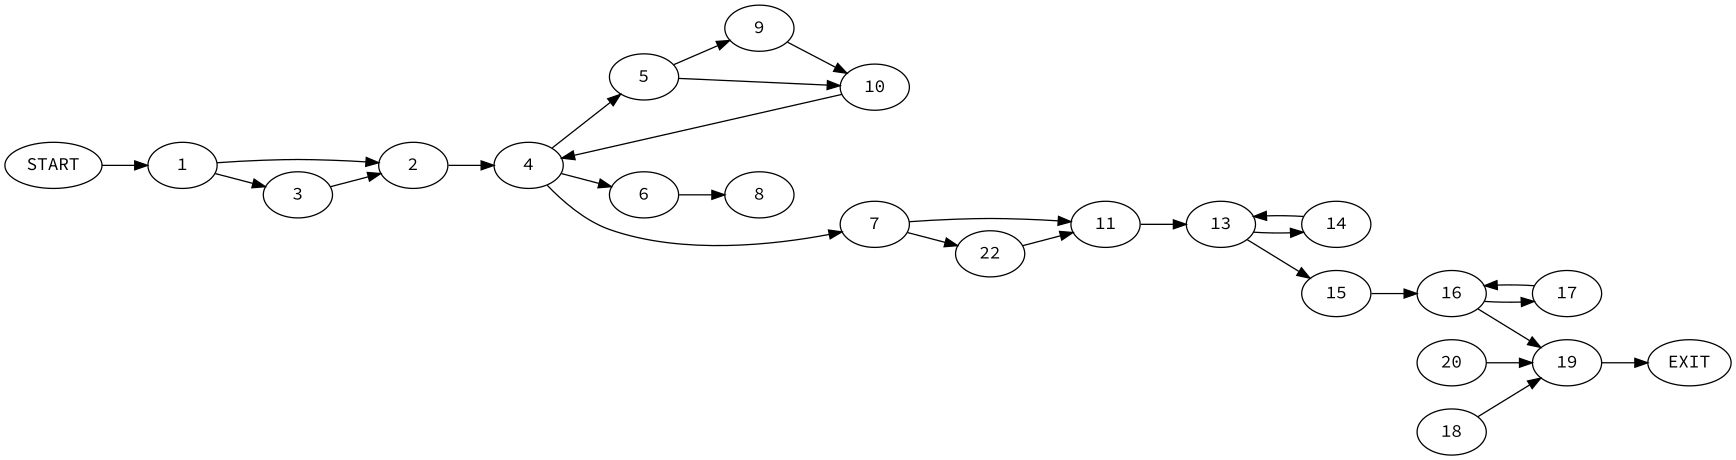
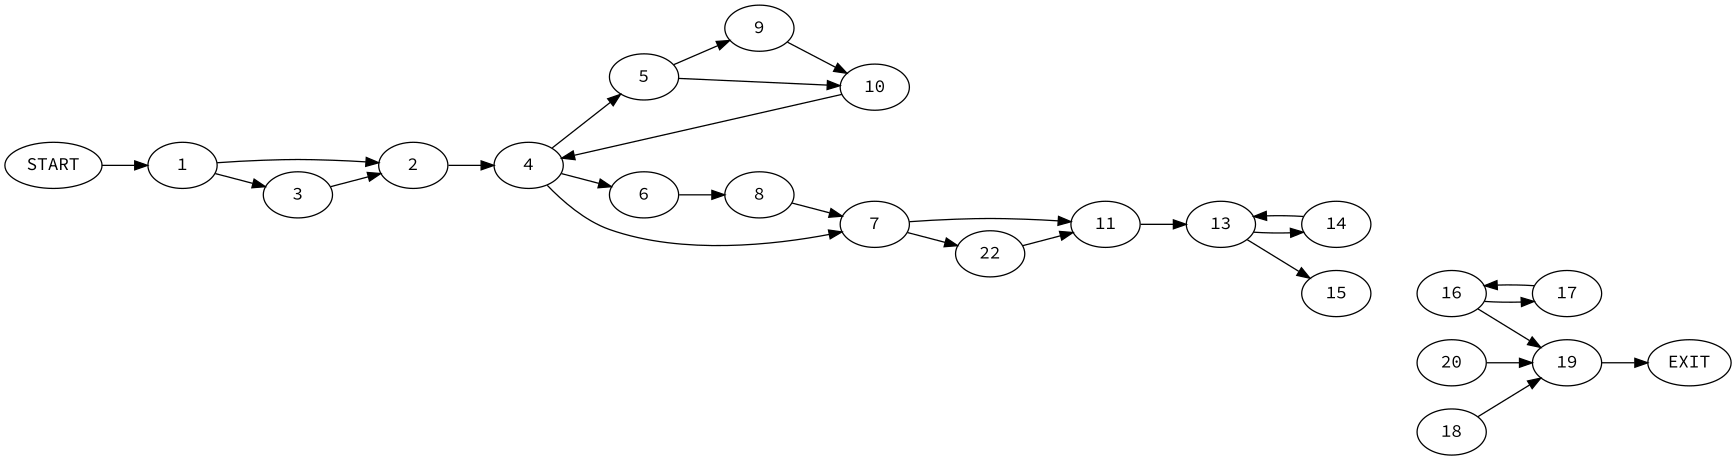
edge "8" -> "7": added
edge "15" -> "16": removed
